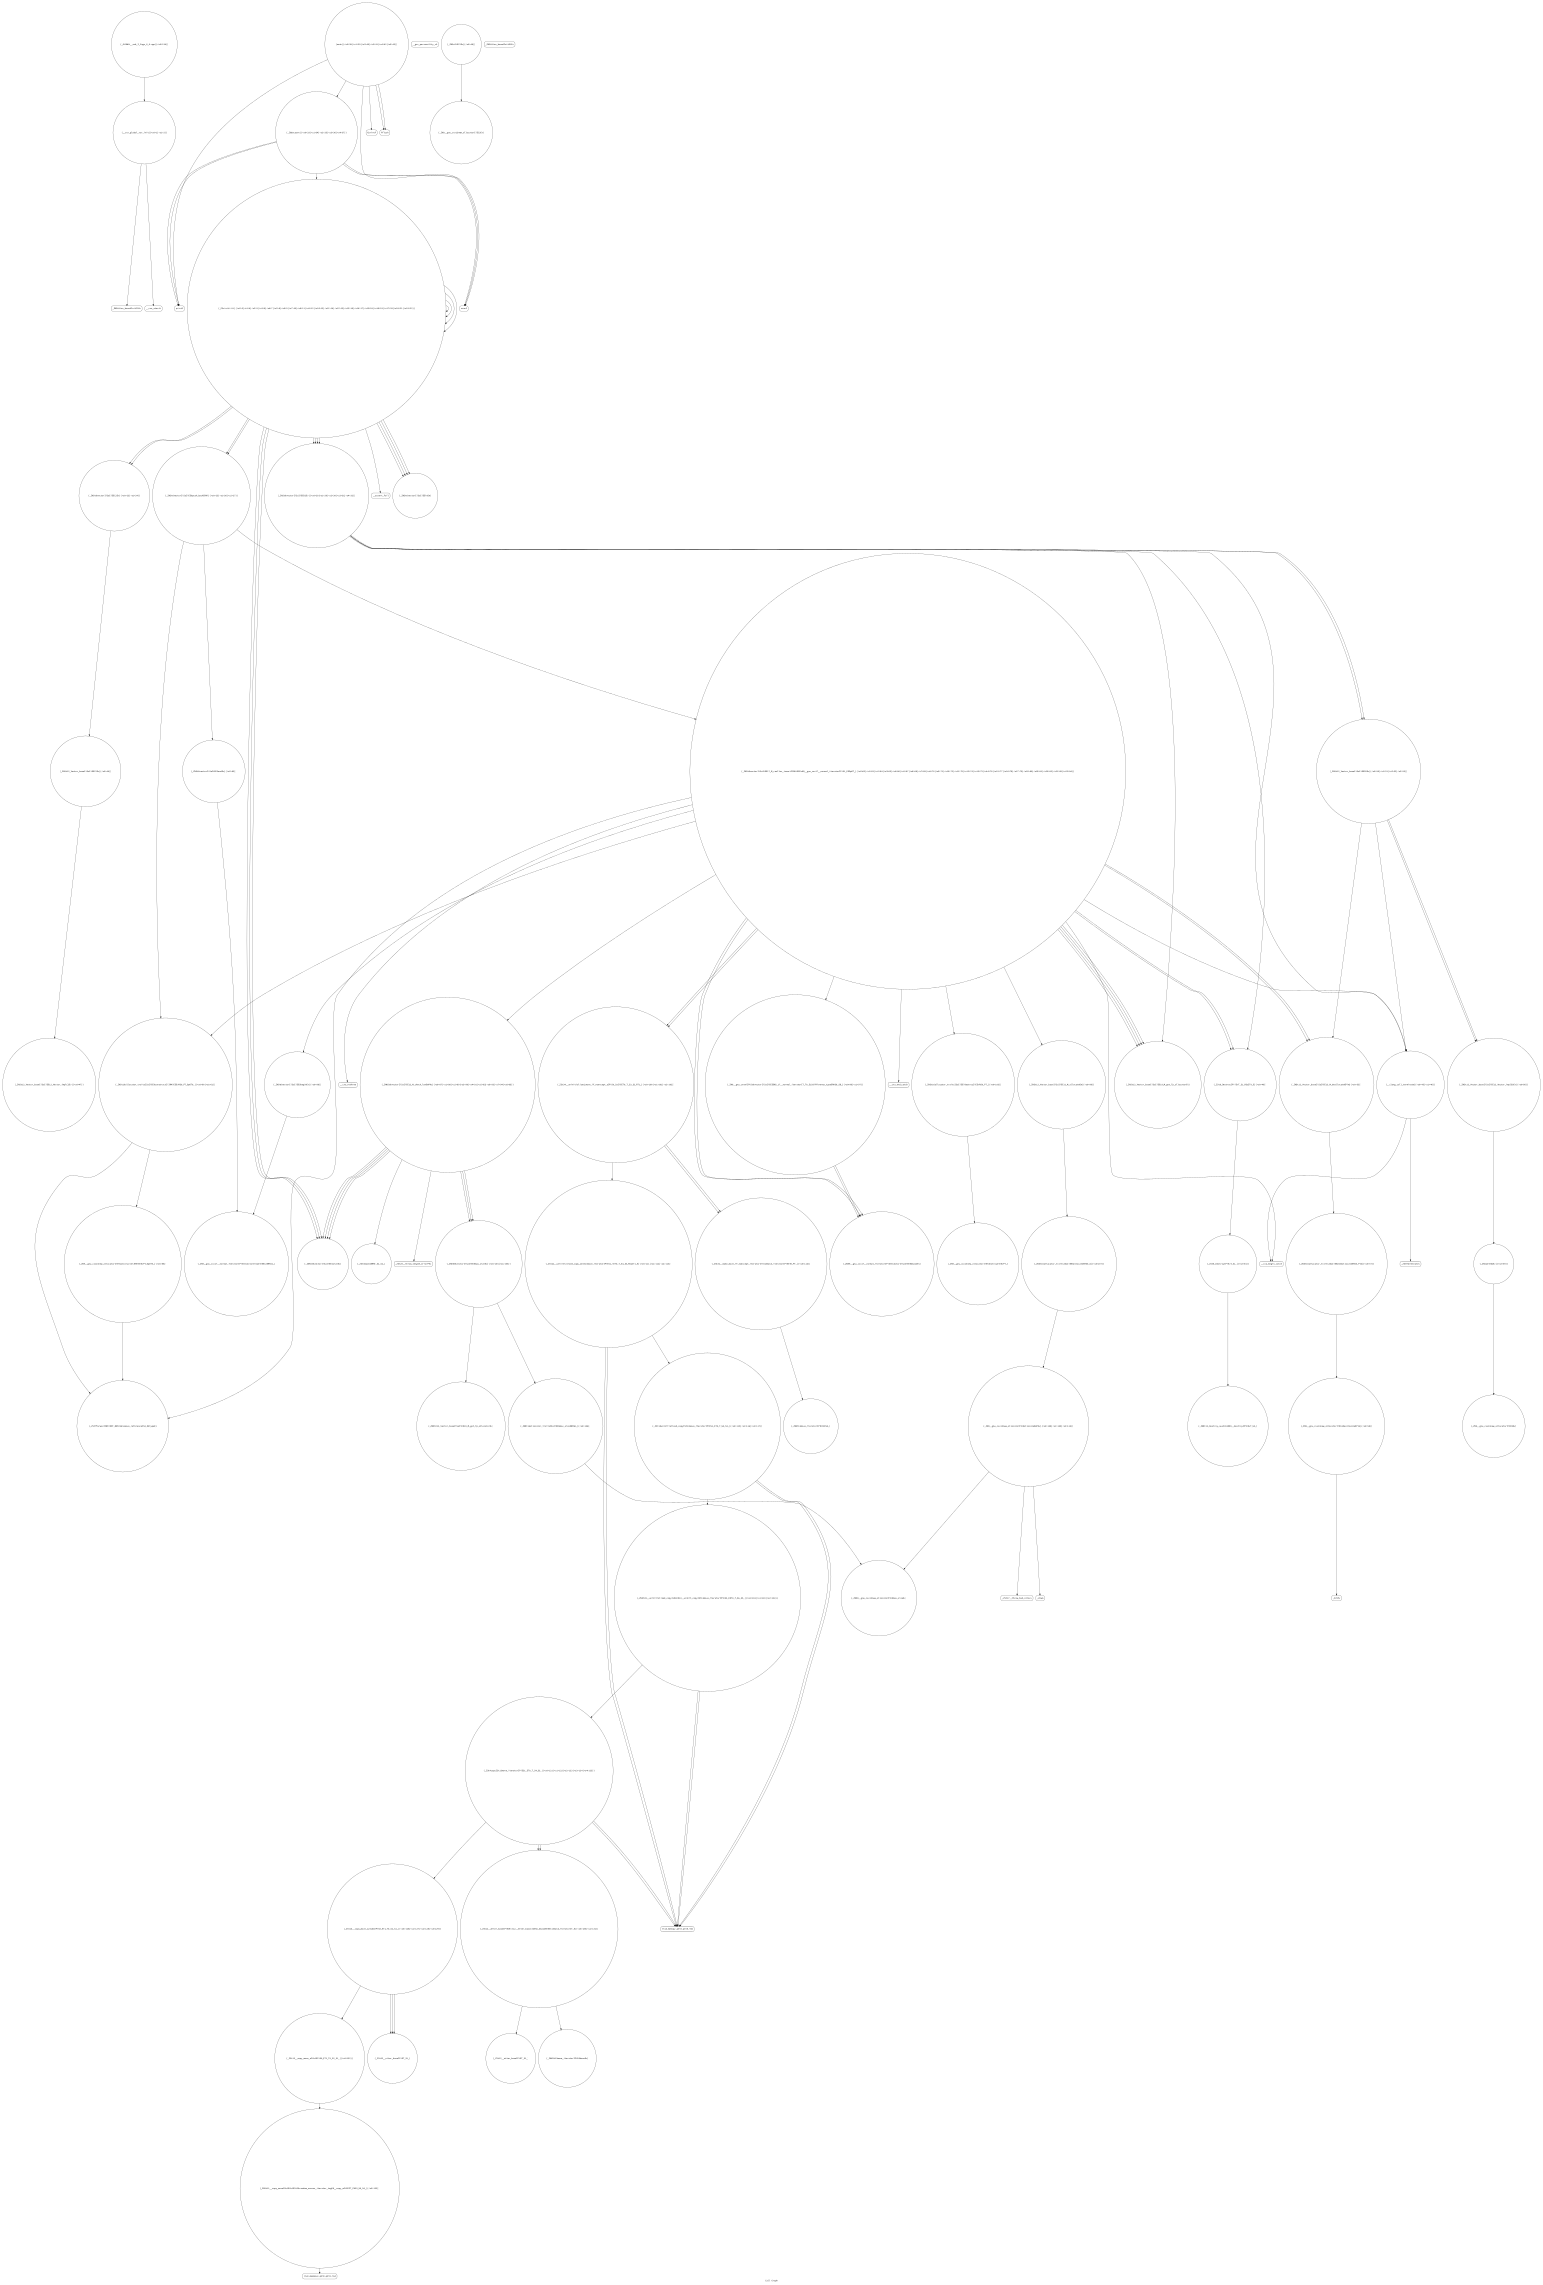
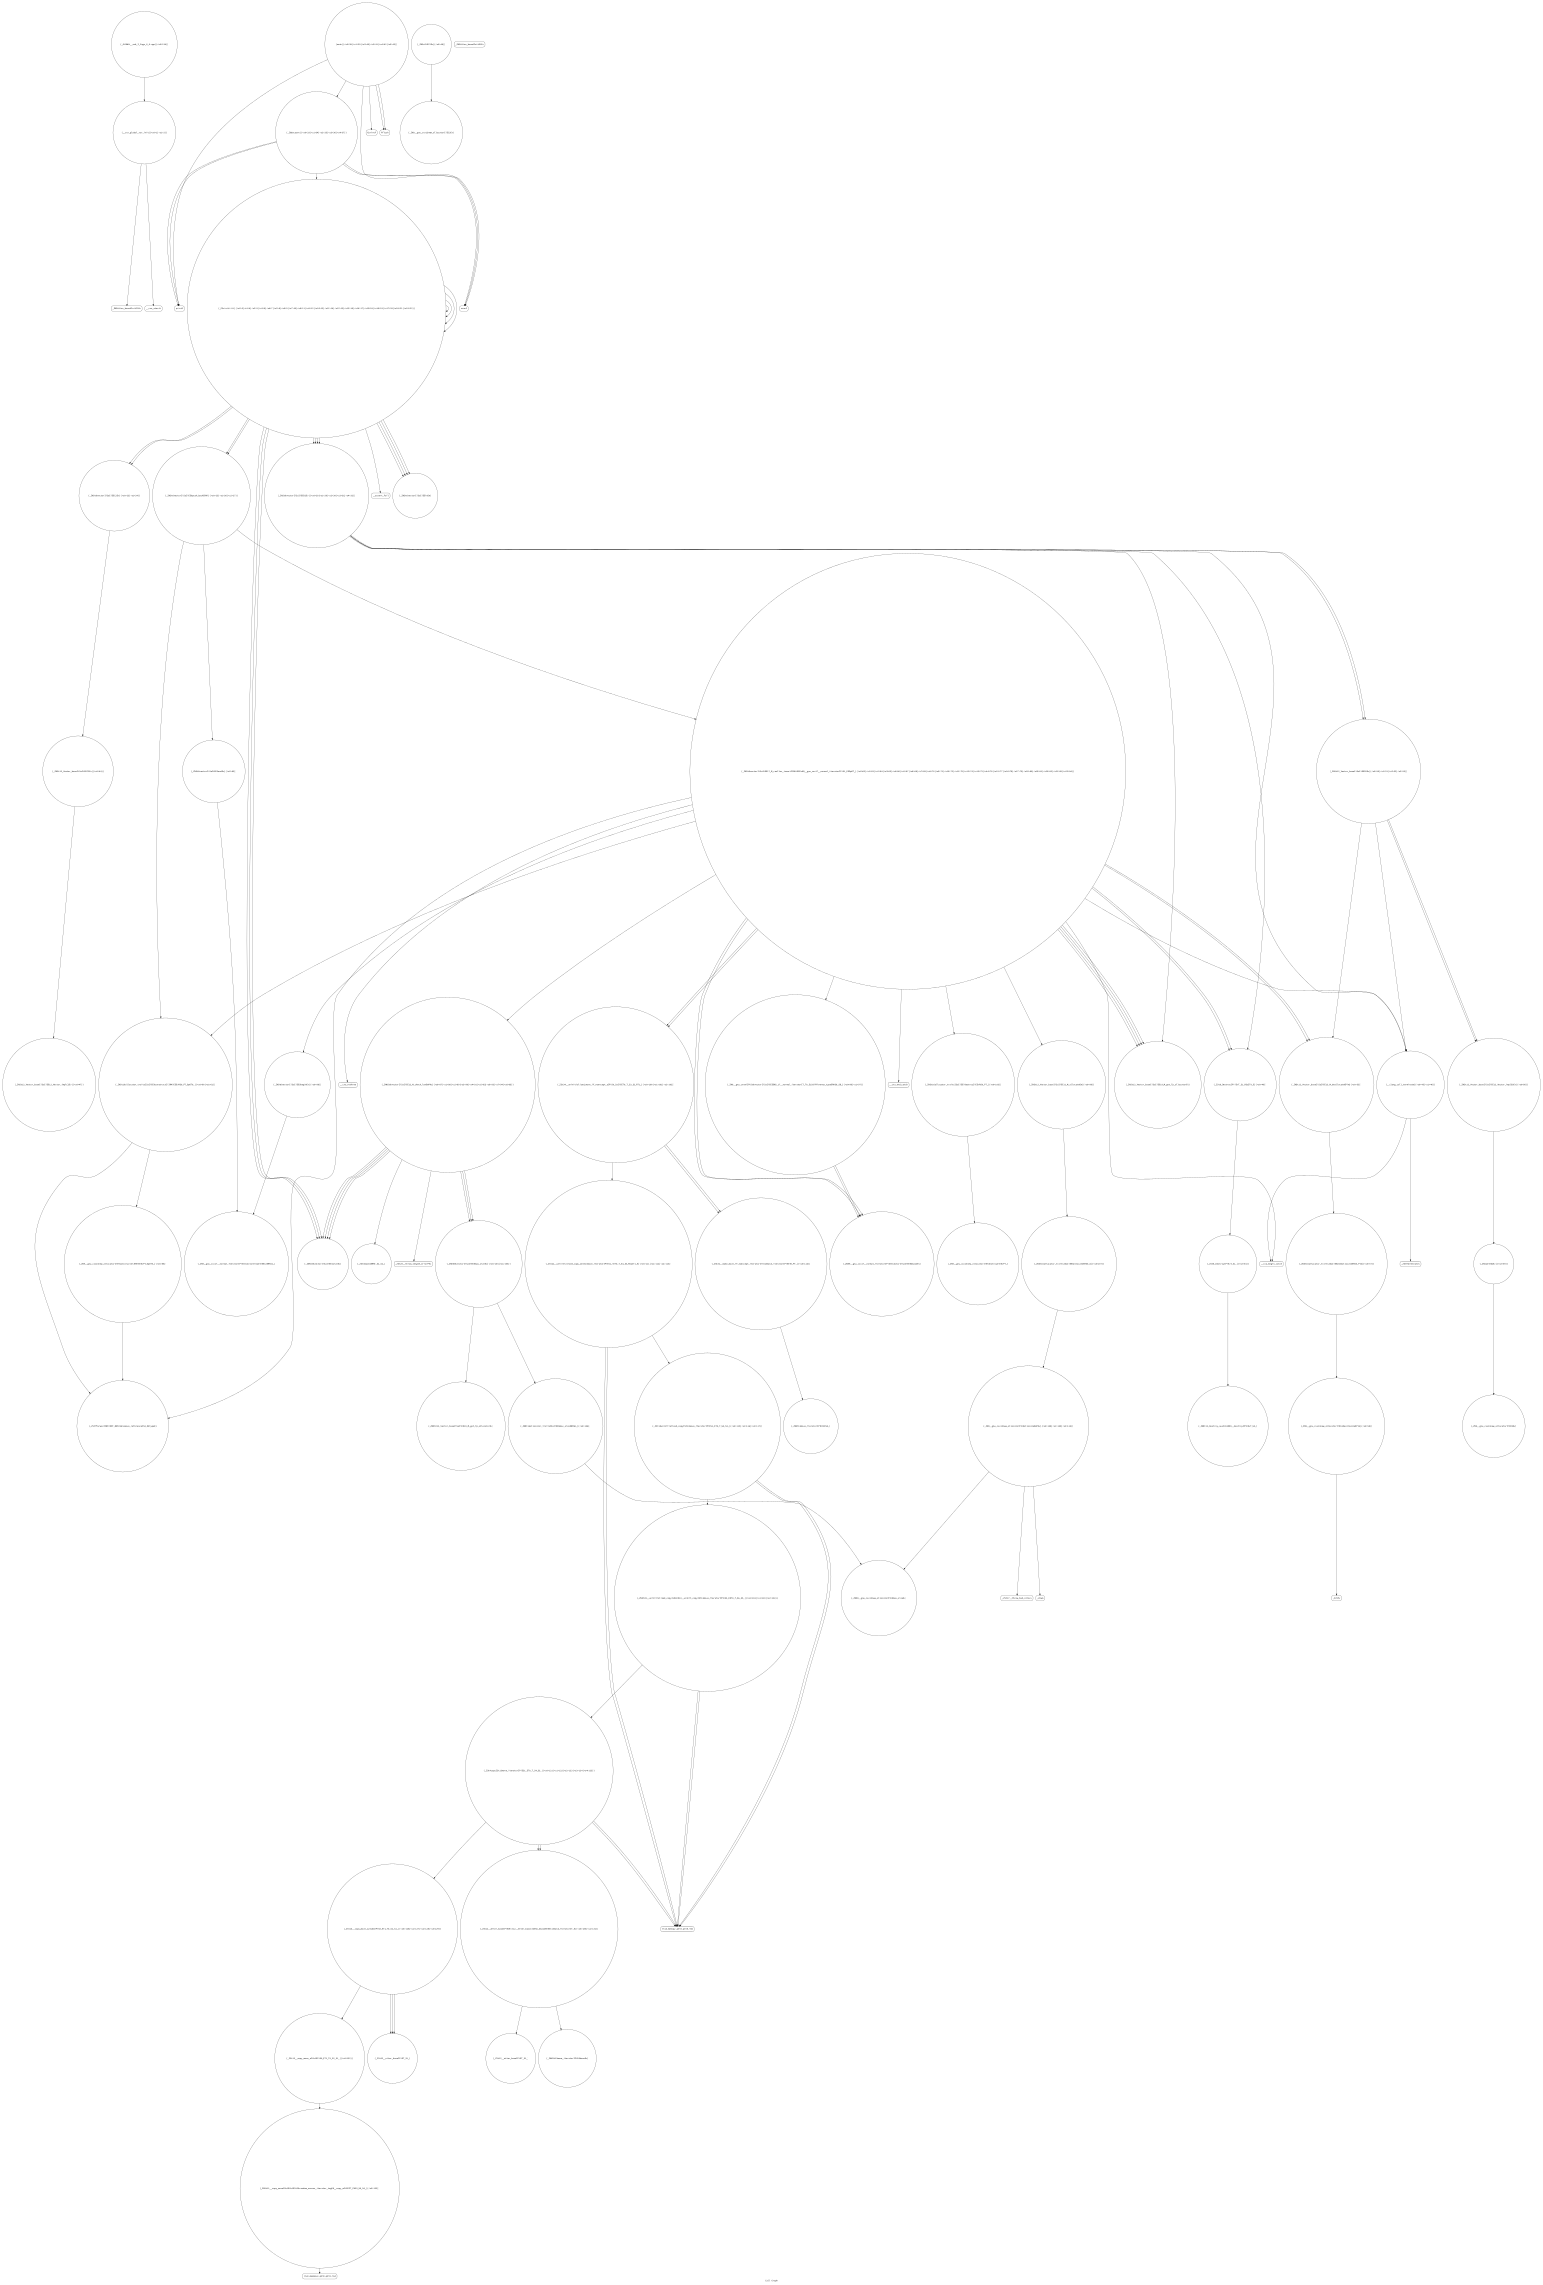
node "__gxx_personality_v0": removed
